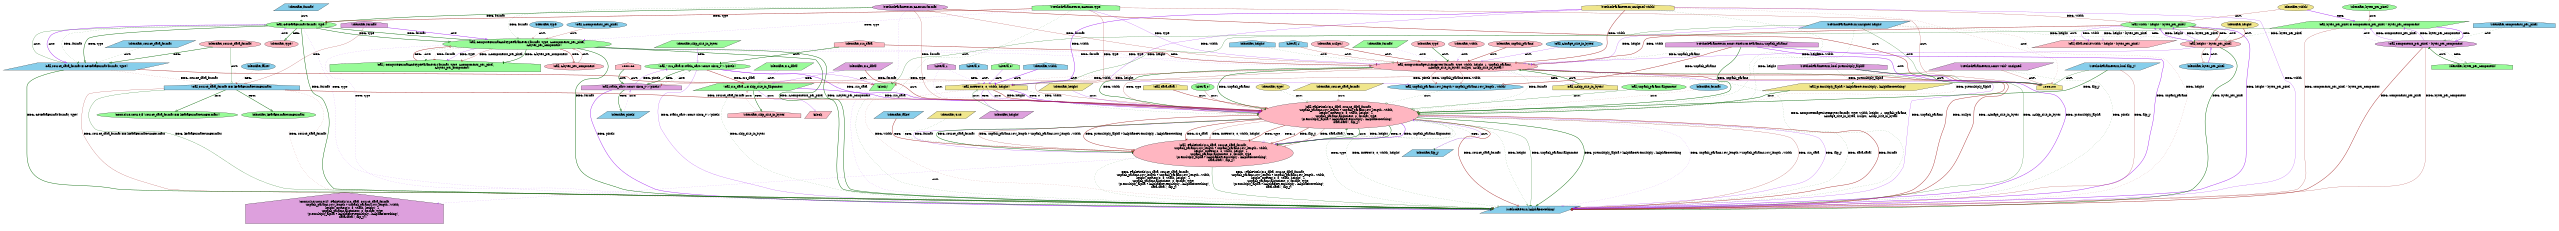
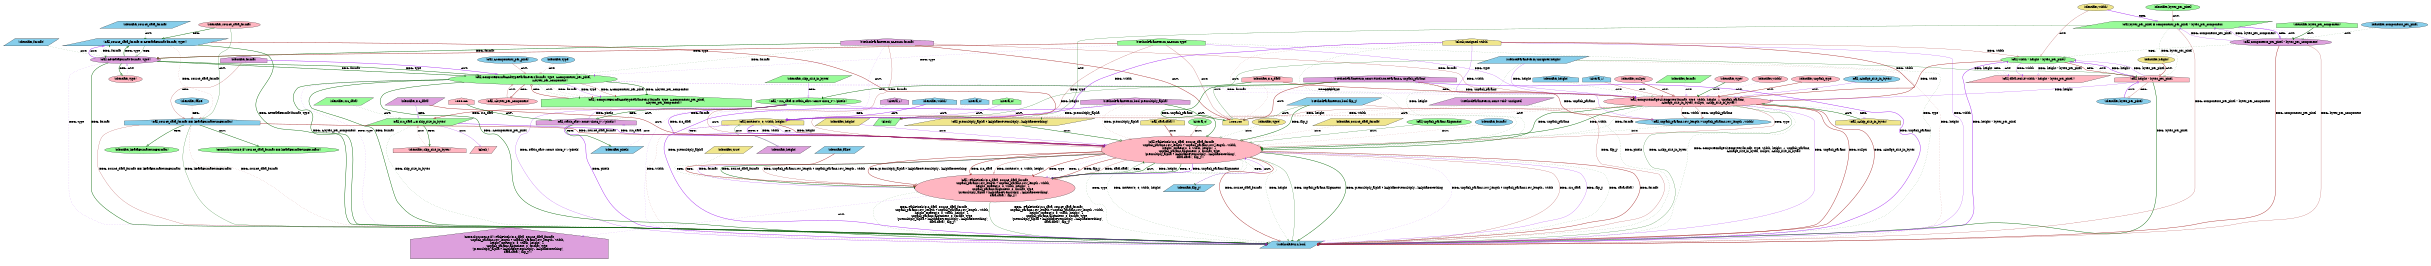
node "(MethodParameterIn,GLenum format)": shape ellipse -> house
node "(MethodParameterIn,unsigned width)": label "(MethodParameterIn,unsigned width)" -> "(Block,unsigned width)"
node "(Call,GetDataFormat(format, type))": fillcolor palegreen -> plum
node "(Identifier,components_per_pixel)": shape house -> ellipse
edge "(MethodParameterIn,unsigned height)" -> "(Call,height * bytes_per_pixel)": style dotted -> solid
edge "(MethodParameterIn,unsigned height)" -> "(Call,IntRect(0, 0, width, height))": now "(MethodParameterIn,const PixelStoreParams& unpack_params)" -> "(Call,IntRect(0, 0, width, height))"
edge "(Call,source_data_format = GetDataFormat(format, type))" -> "(Call,GetDataFormat(format, type))": label "AST: " -> "CFG: "
node "(Identifier,unpack_params)": label "(Identifier,unpack_params)" -> "(Identifier,unpack_type)"
node "(Call,height * bytes_per_pixel)": shape ellipse -> house
edge "(Call,components_per_pixel * bytes_per_component)" -> "(Identifier,bytes_per_component)": now "(Call,components_per_pixel * bytes_per_component)" -> "(Call,width * height * bytes_per_pixel)"
edge "(MethodParameterIn,const PixelStoreParams& unpack_params)" -> "1000100": color purple -> brown
edge "(MethodParameterIn,const void* unsigned)" -> "1000100": style solid -> dotted
edge "(MethodParameterIn,const void* unsigned)" -> "(Call,static_cast<const uint8_t*>(pixels))": removed, label "DDG: pixels"
node "(Call,src_data += skip_size_in_alignment)": label "(Call,src_data += skip_size_in_alignment)" -> "(Call,src_data += skip_size_in_bytes)"
node "(MethodReturn,kAlphaDoNothing)": label "(MethodReturn,kAlphaDoNothing)" -> "(MethodReturn,bool)"
